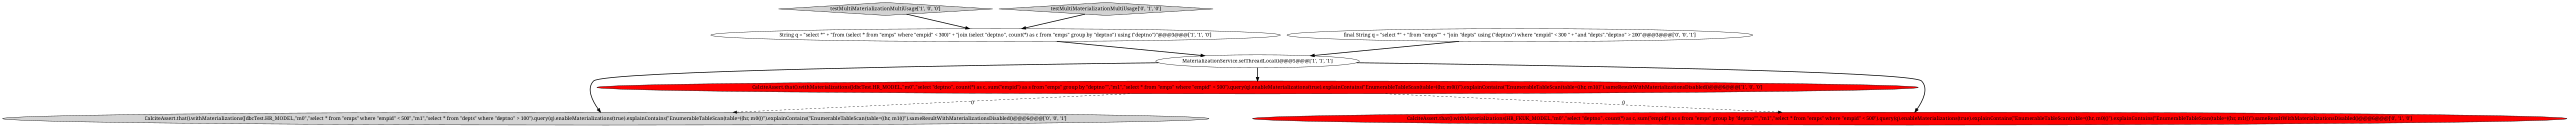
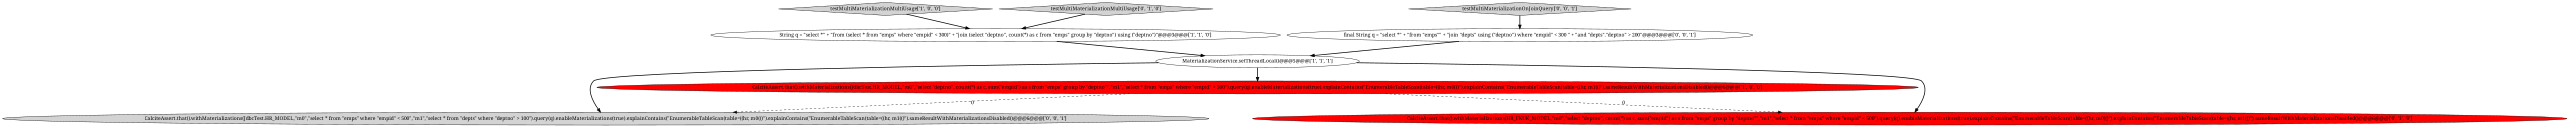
node "testMultiMaterializationOnJoinQuery['0', '0', '1']": added
